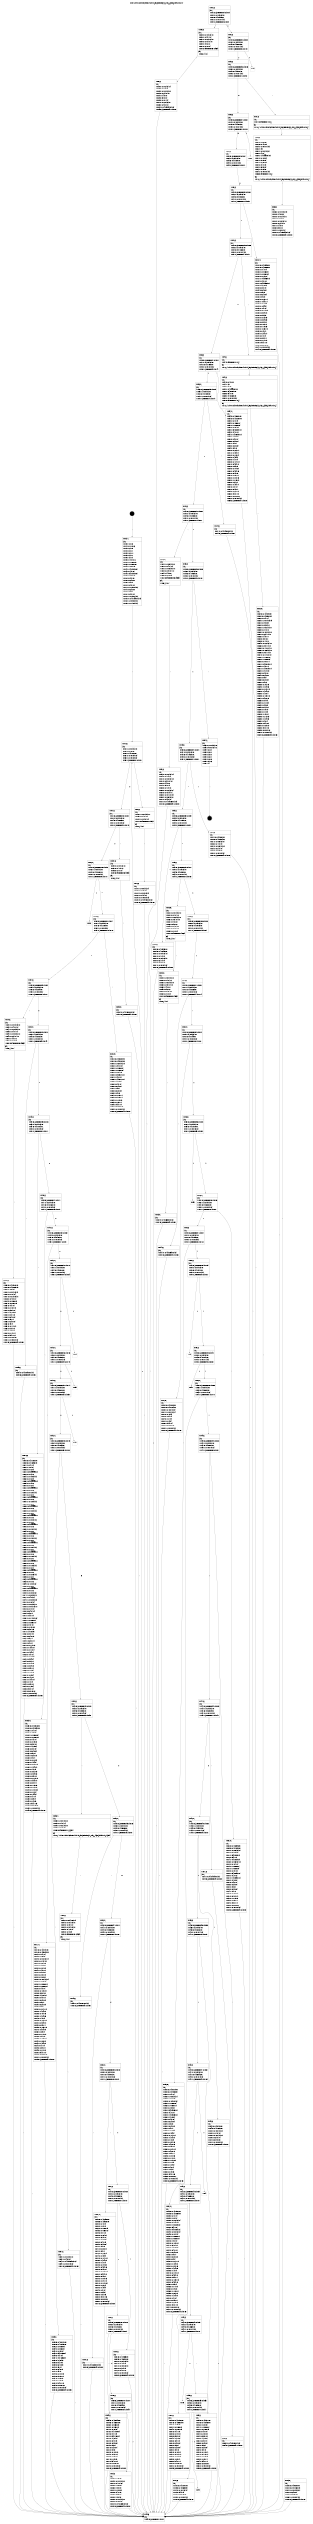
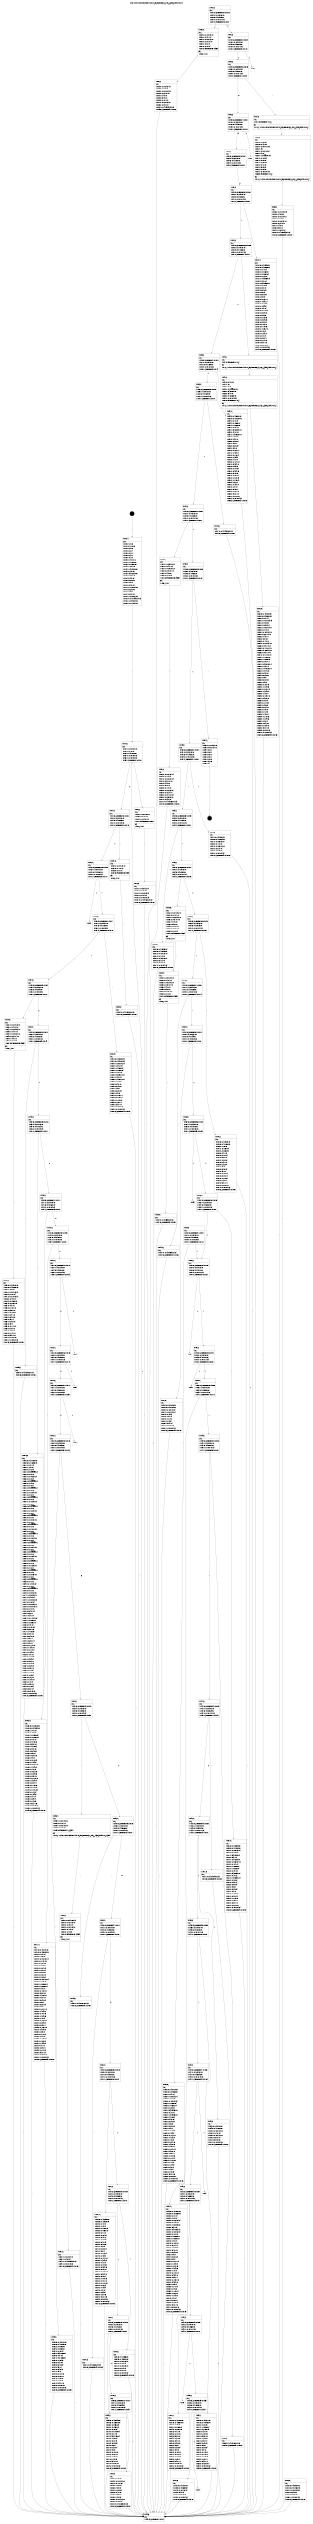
node "0x40249b [86]": added
edge "0x401e70 [28]" -> "0x401e8c [28]": now "0x401e70 [28]" -> "0x401ea8 [28]"
